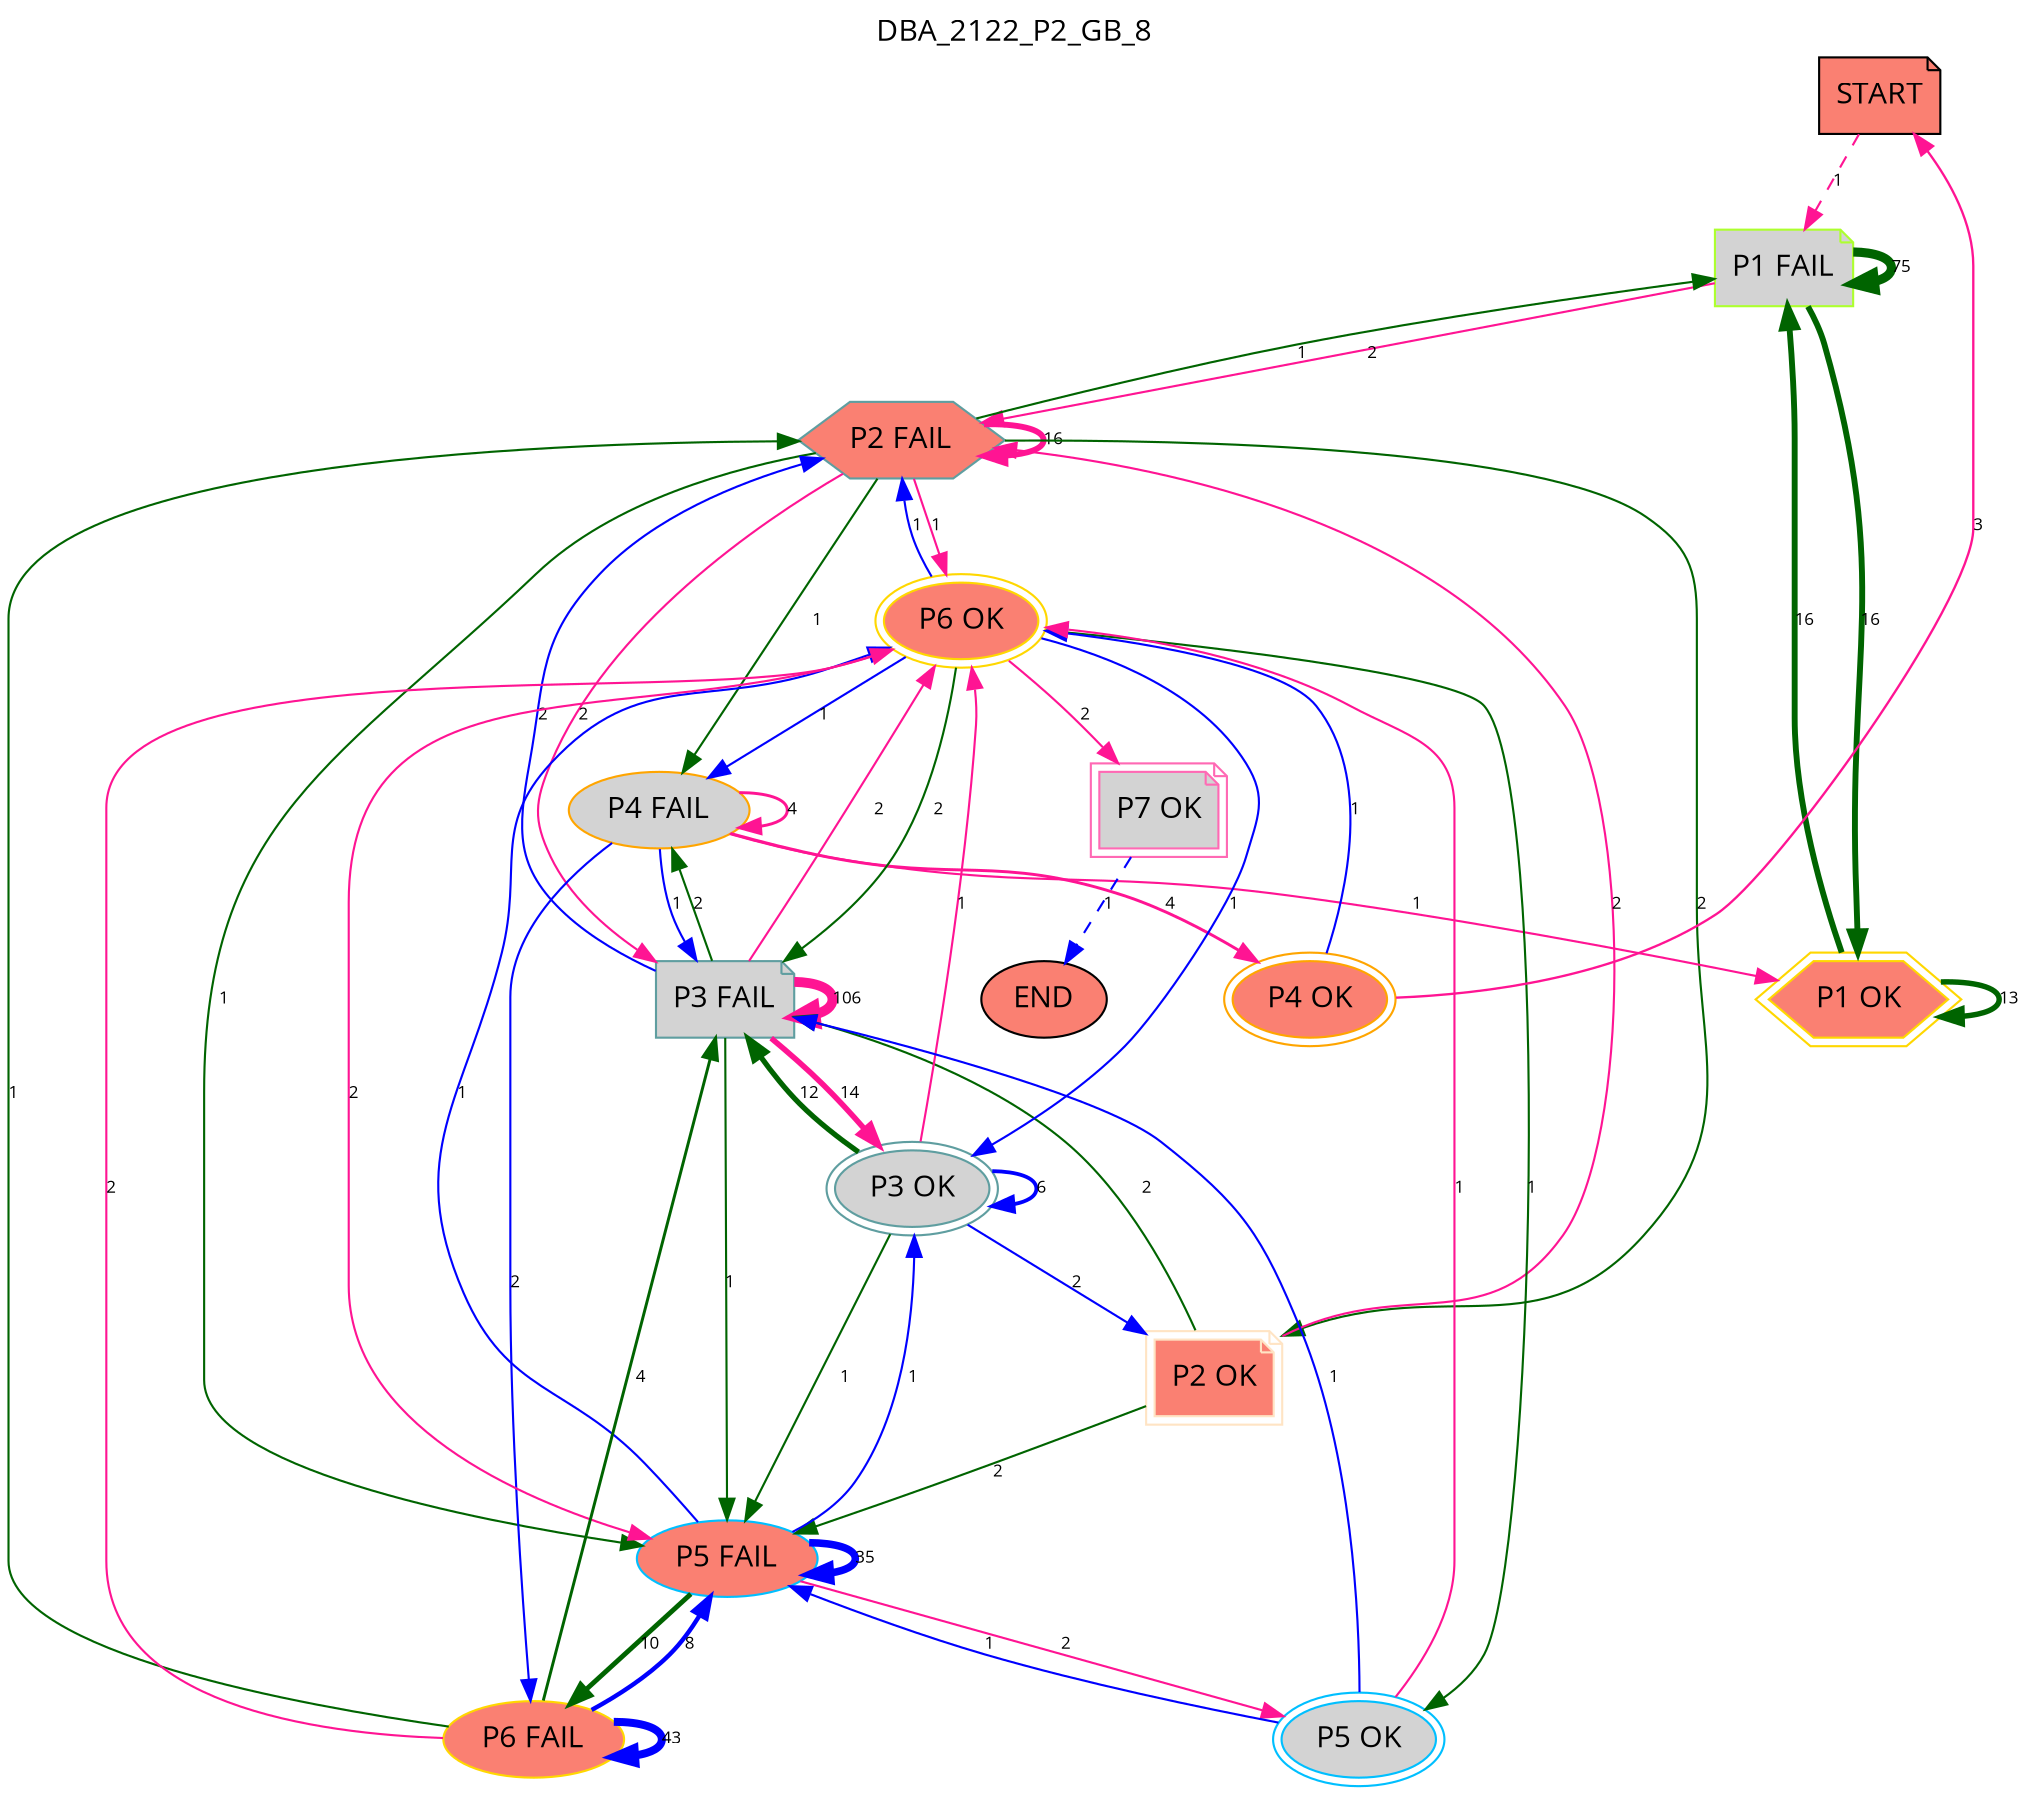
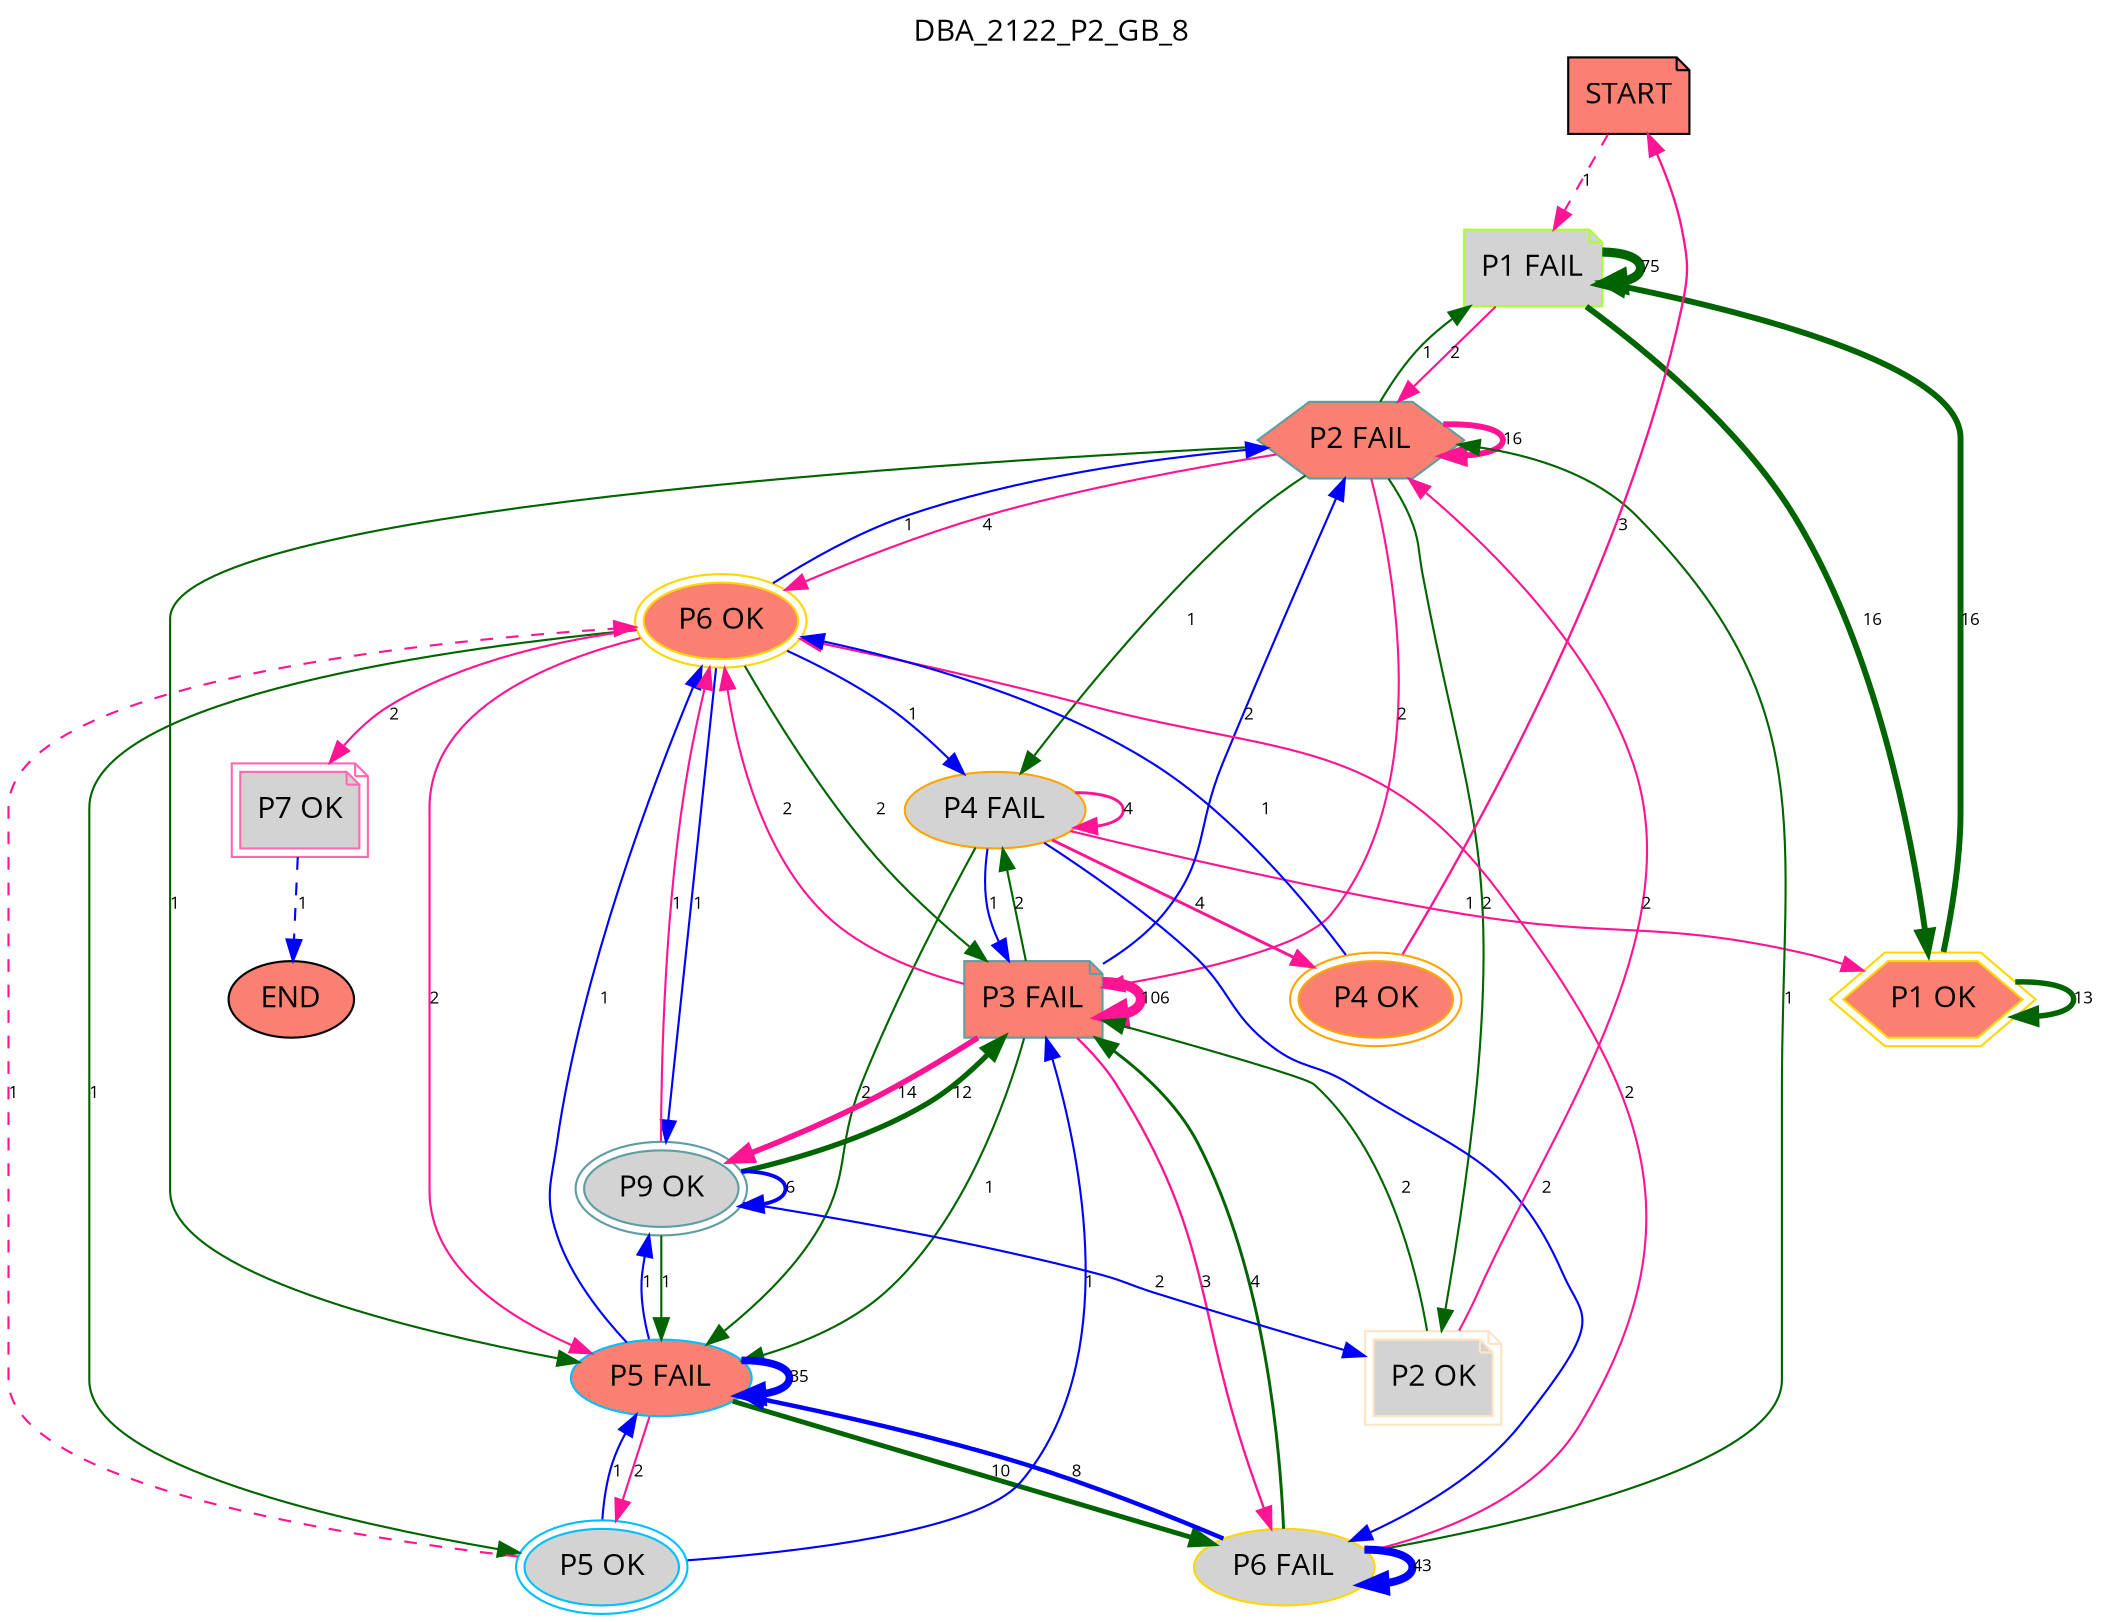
edge "P2 FAIL" -> "P6 OK": label "1" -> "4"
node "P3 FAIL": fillcolor lightgrey -> salmon
edge "P5 OK" -> "P6 OK": style solid -> dashed
node "P3 OK": label "P3 OK" -> "P9 OK"
edge "P3 FAIL" -> "P6 FAIL": added, label "3"
node "P2 OK": fillcolor salmon -> lightgrey
edge "P2 OK" -> "P5 FAIL": now "P4 FAIL" -> "P5 FAIL"
node "P6 FAIL": fillcolor salmon -> lightgrey
